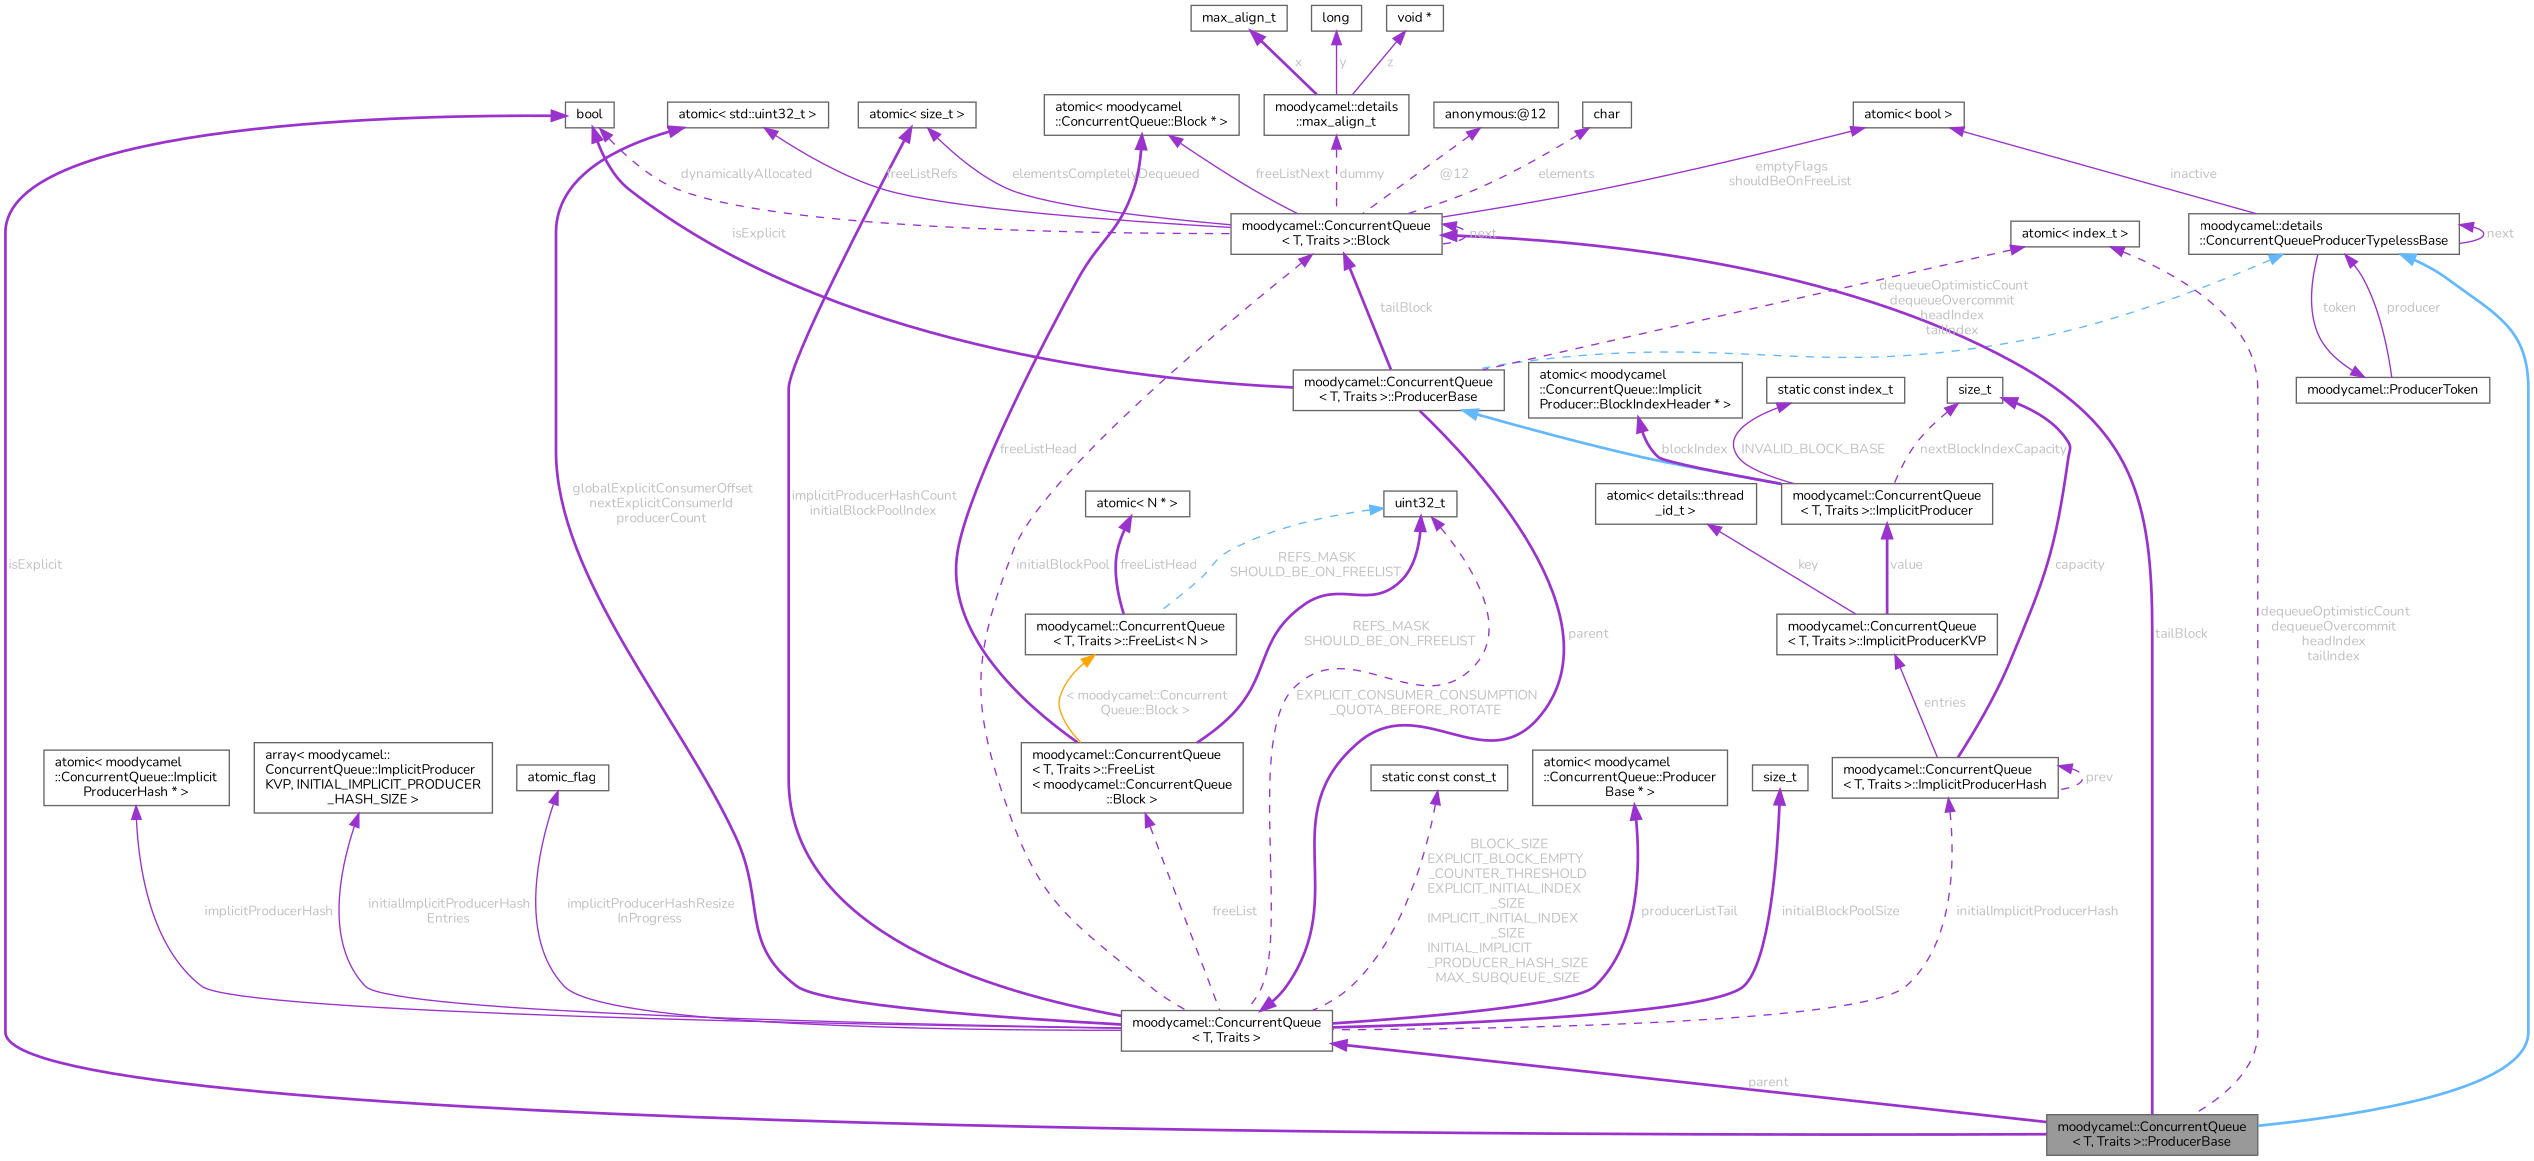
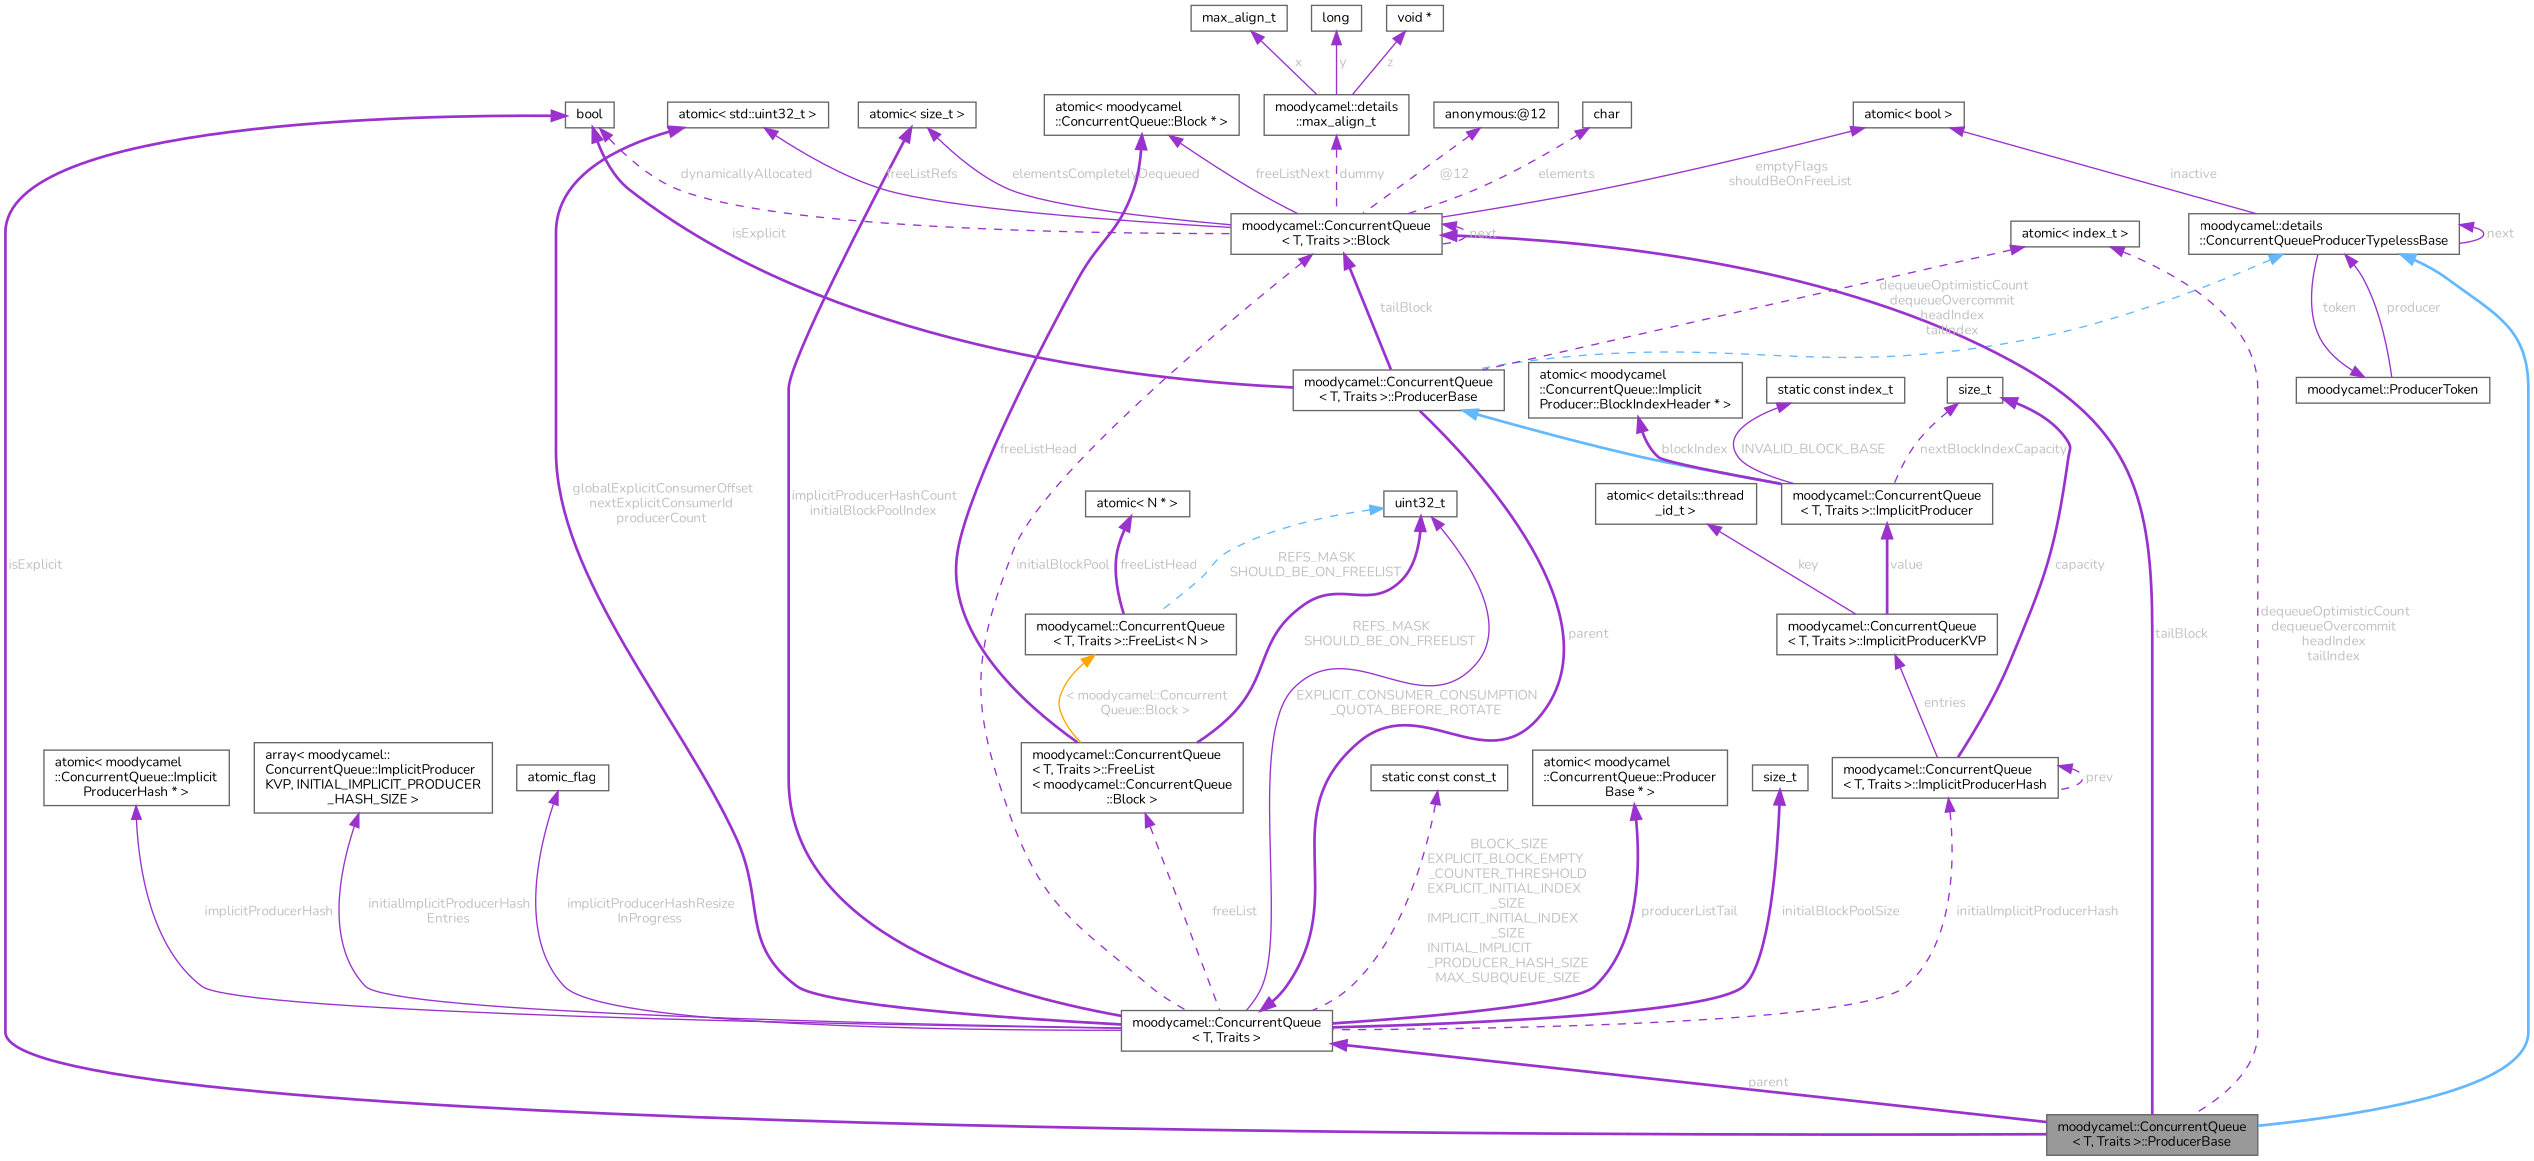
edge "moodycamel::details ::max_align_t" -> "max_align_t": style bold -> solid
edge "moodycamel::ConcurrentQueue < T, Traits >" -> "uint32_t": style dashed -> solid
